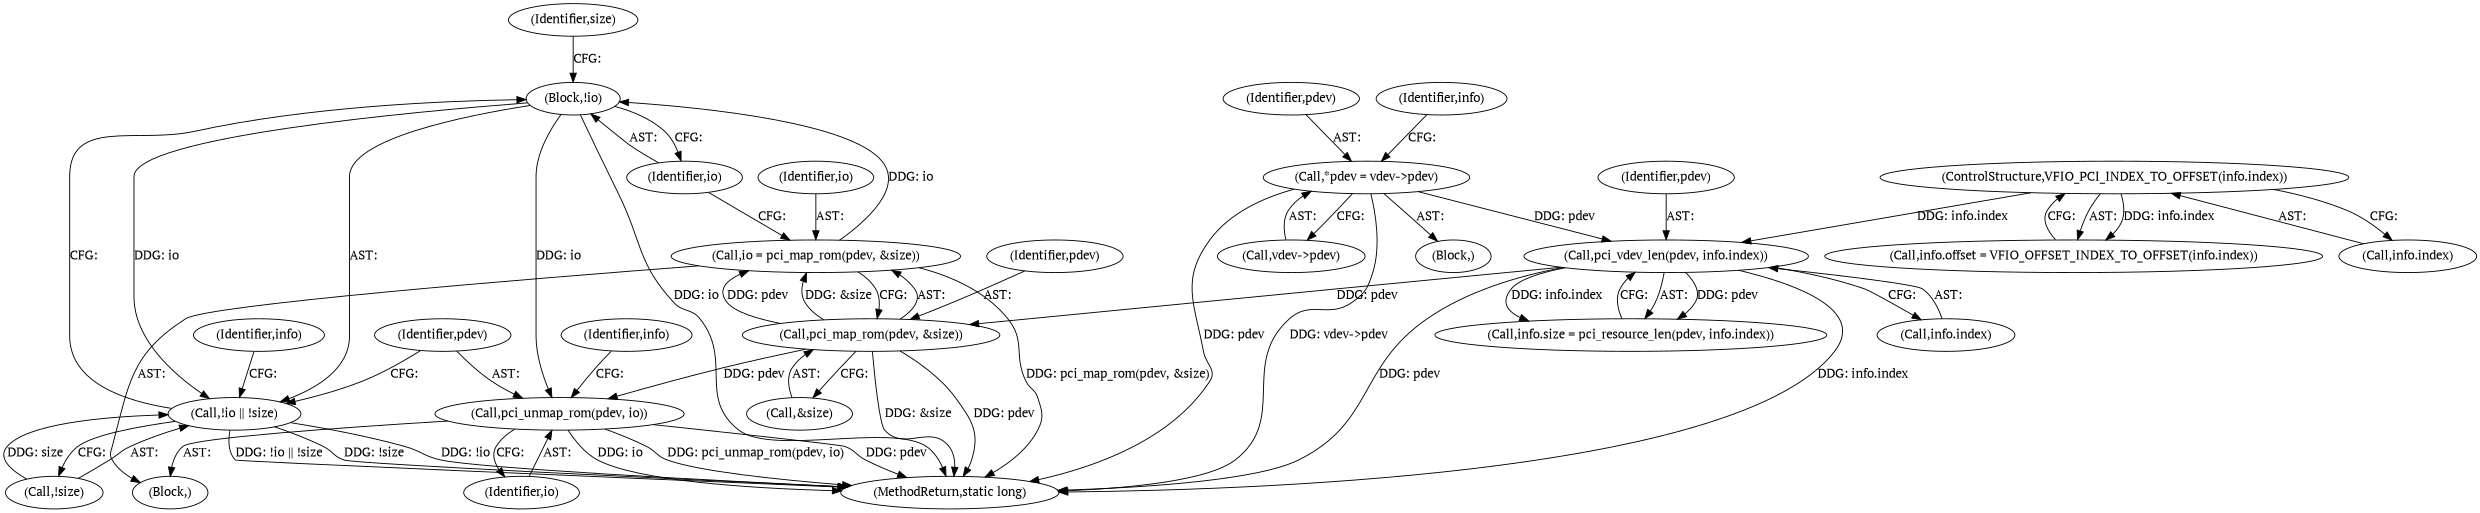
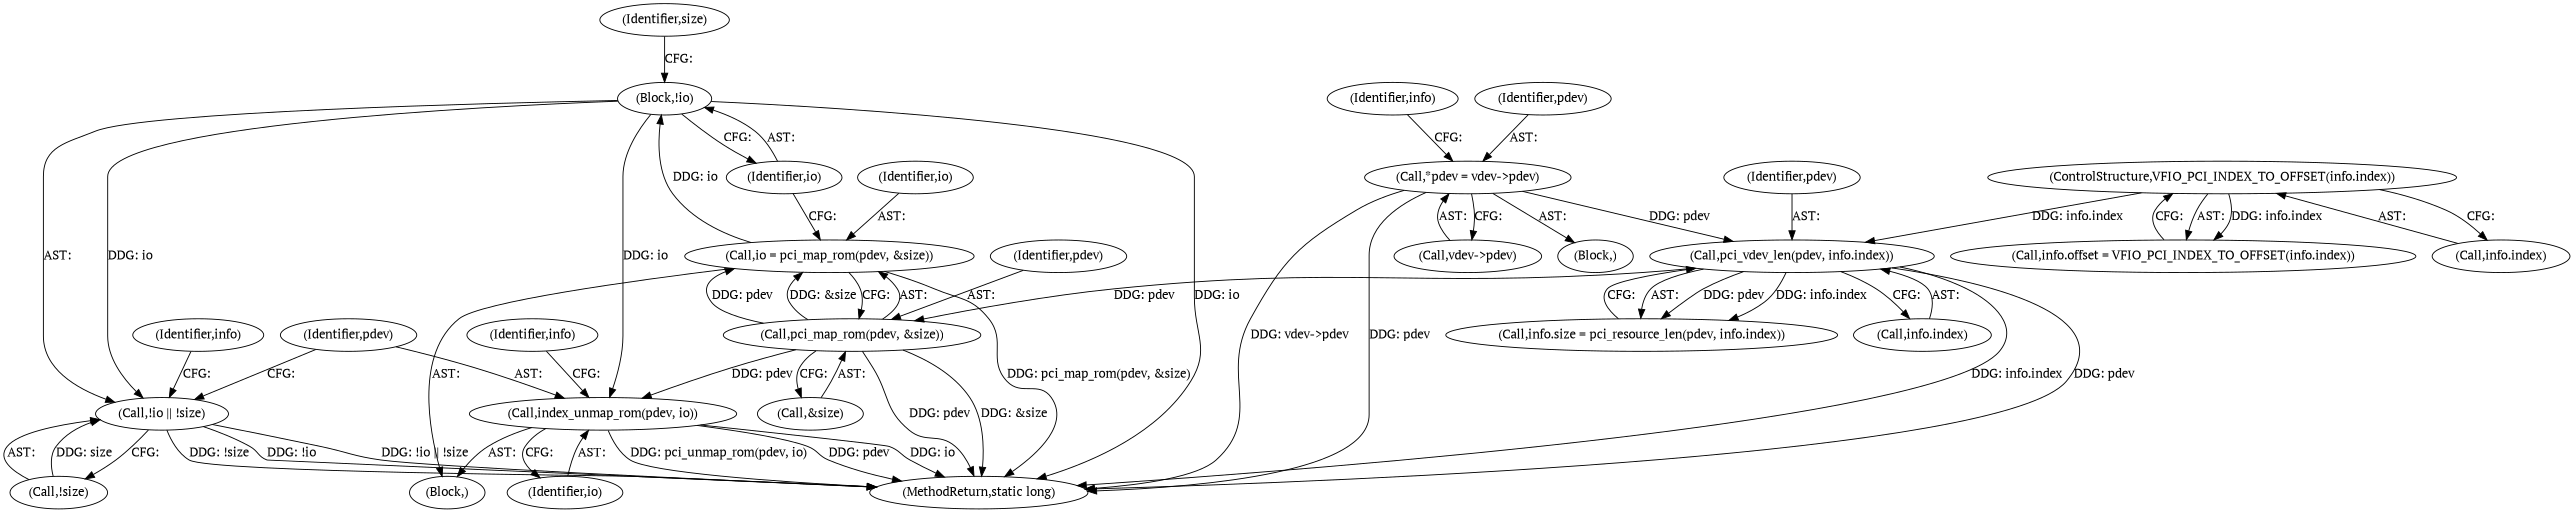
edge "(Call,!io || !size)" -> "(Block,!io)": removed, label "CFG:"
node "(Call,info.offset = VFIO_OFFSET_INDEX_TO_OFFSET(info.index))": label "(Call,info.offset = VFIO_OFFSET_INDEX_TO_OFFSET(info.index))" -> "(Call,info.offset = VFIO_PCI_INDEX_TO_OFFSET(info.index))"
node "(Call,pci_unmap_rom(pdev, io))": label "(Call,pci_unmap_rom(pdev, io))" -> "(Call,index_unmap_rom(pdev, io))"
